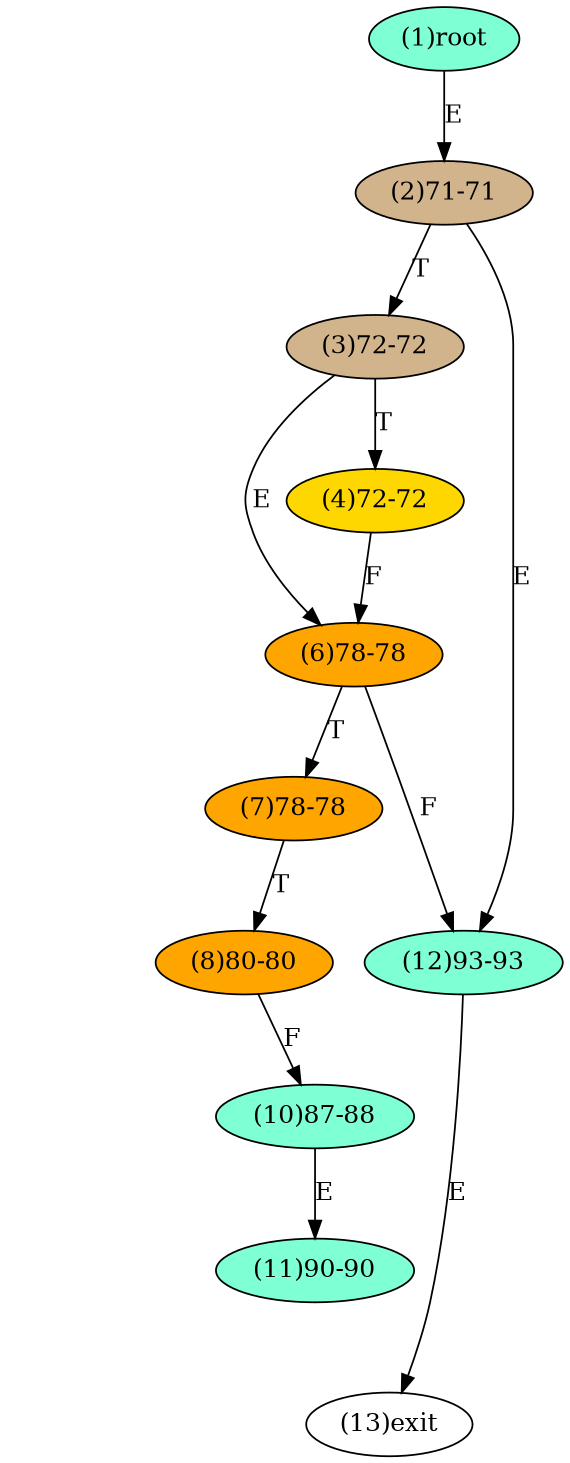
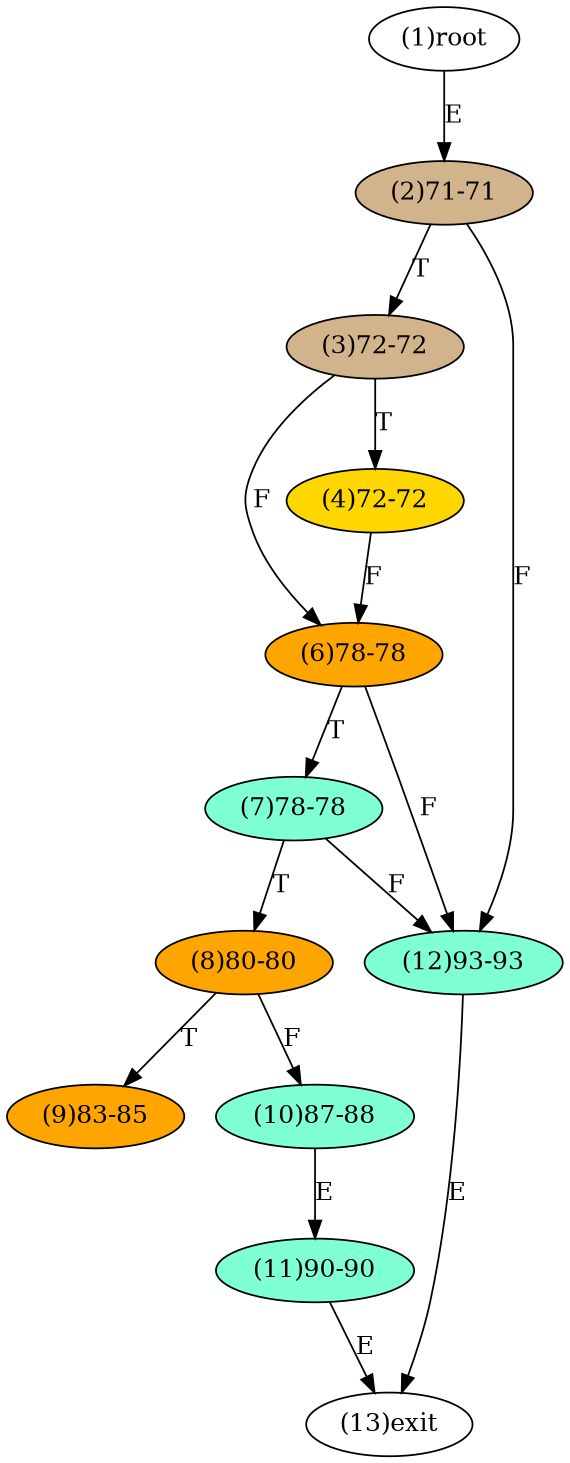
node "(1)root": fillcolor aquamarine -> white
edge "(3)72-72" -> "(6)78-78": label "E" -> "F"
edge "(2)71-71" -> "(12)93-93": label "E" -> "F"
node "(7)78-78": fillcolor orange -> aquamarine
edge "(7)78-78" -> "(12)93-93": added, label "F"
node "(9)83-85": added
edge "(11)90-90" -> "(13)exit": added, label "E"
